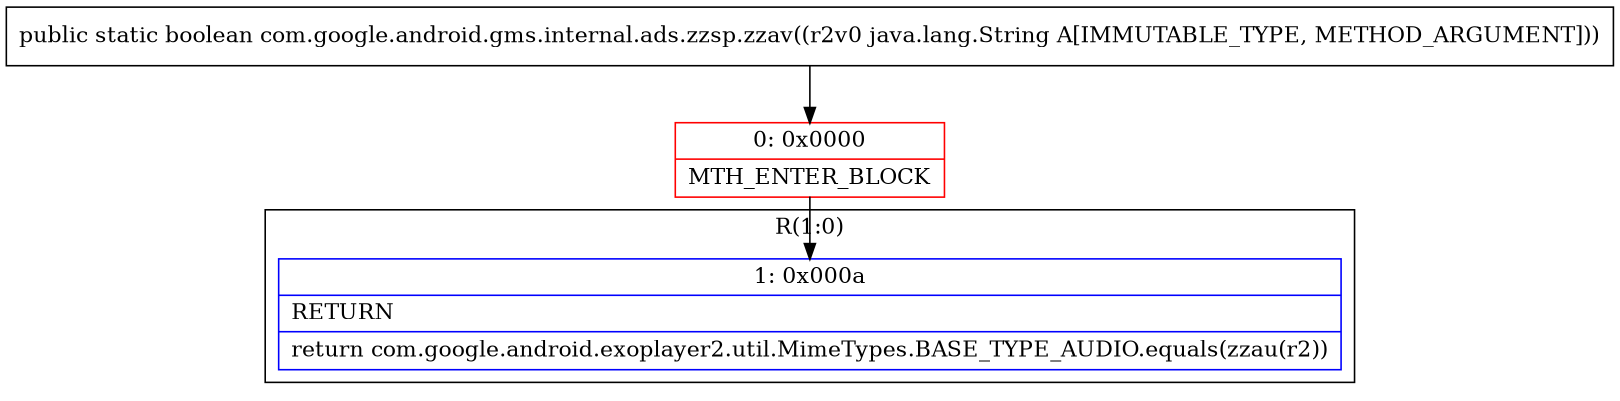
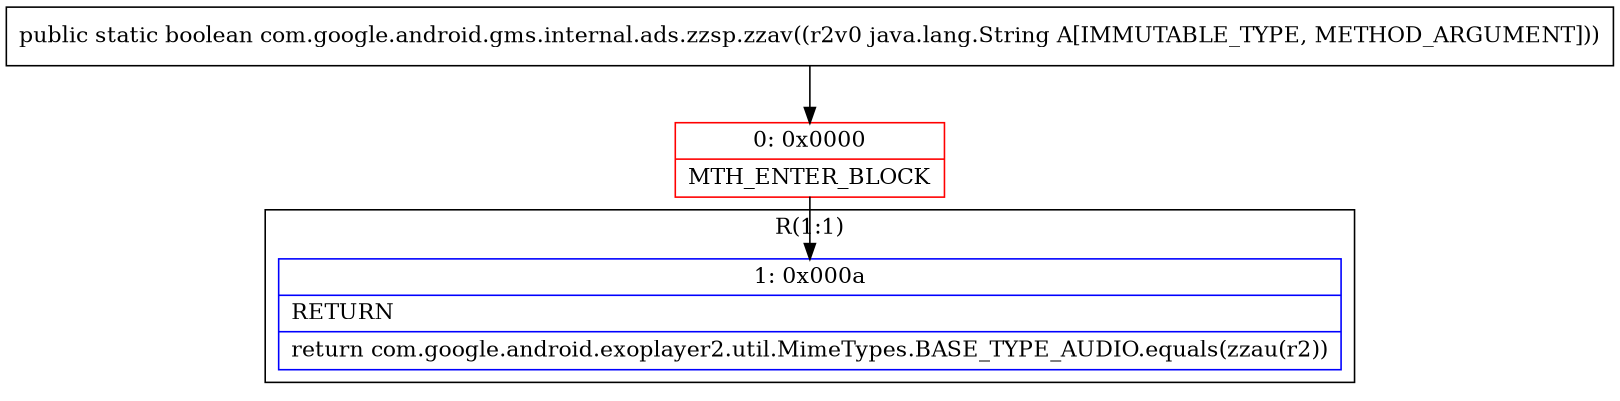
cluster "R(1:0)": label "R(1:0)" -> "R(1:1)"
